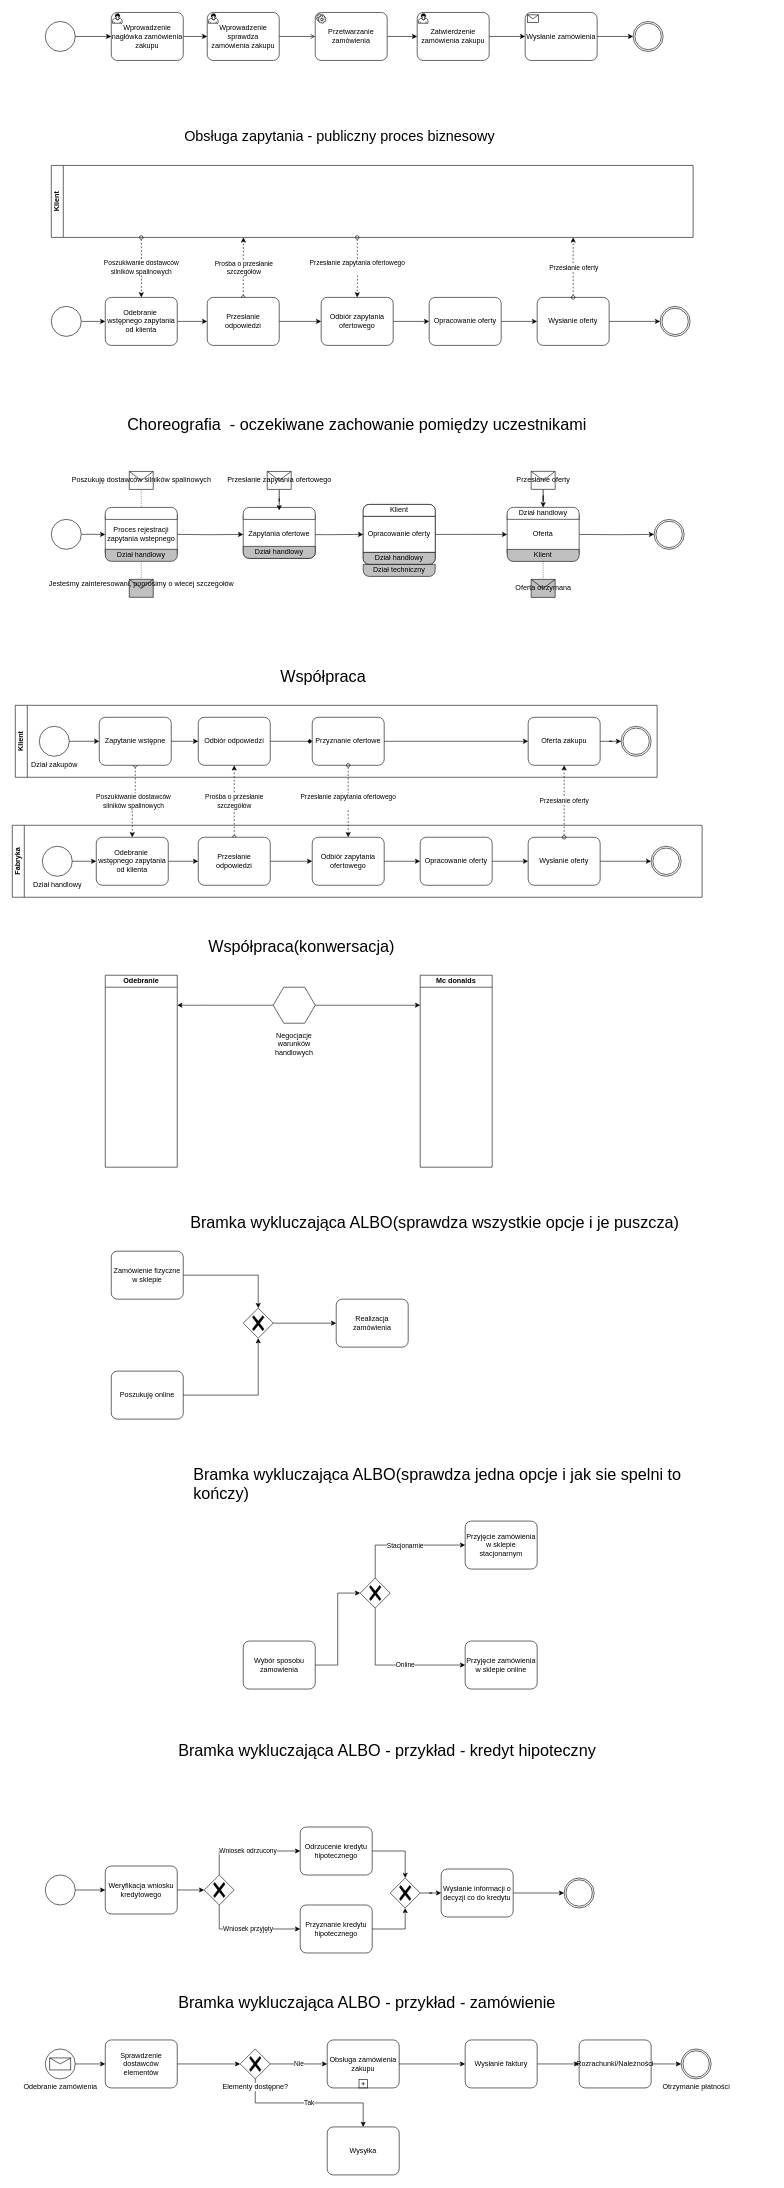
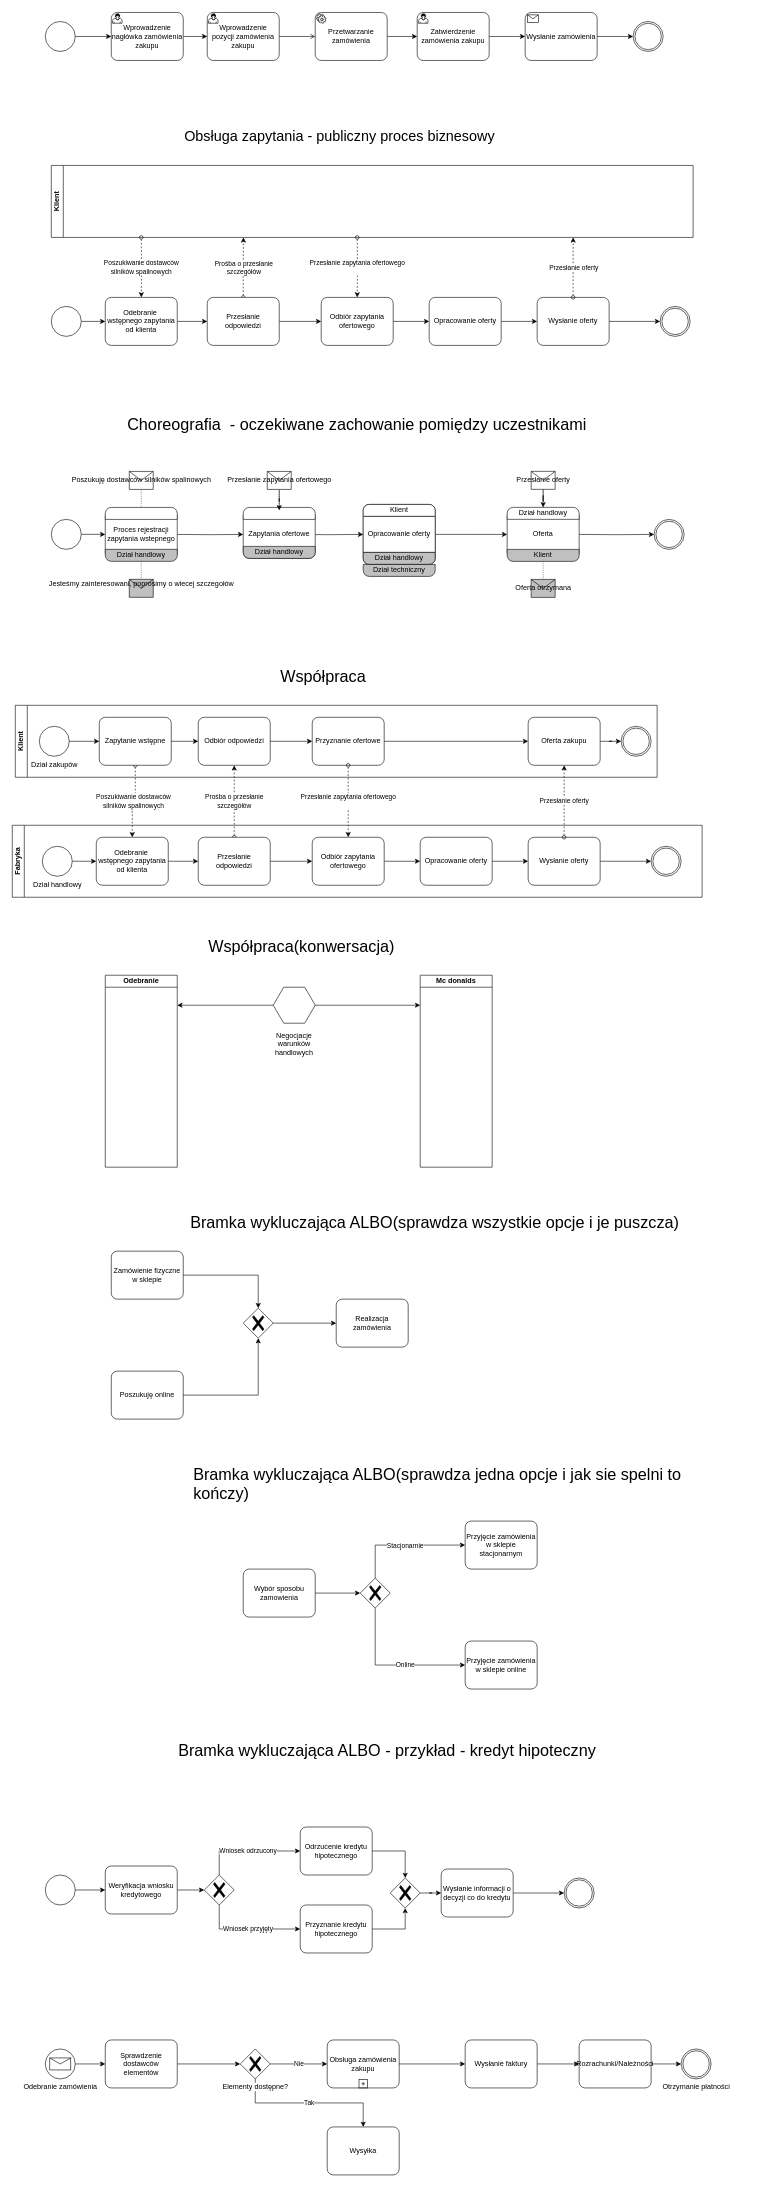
node "Wprowadzenie sprawdza zamówienia zakupu": label "Wprowadzenie sprawdza zamówienia zakupu" -> "Wprowadzenie pozycji zamówienia zakupu"
edge "Odbiór odpowiedzi" -> "Przyznanie ofertowe": arrowhead diamond -> classic
node "Wybór sposobu zamowienia": moved (279, 1665) -> (279, 1593)
node "Bramka wykluczająca ALBO - przykład - zamówienie": removed
